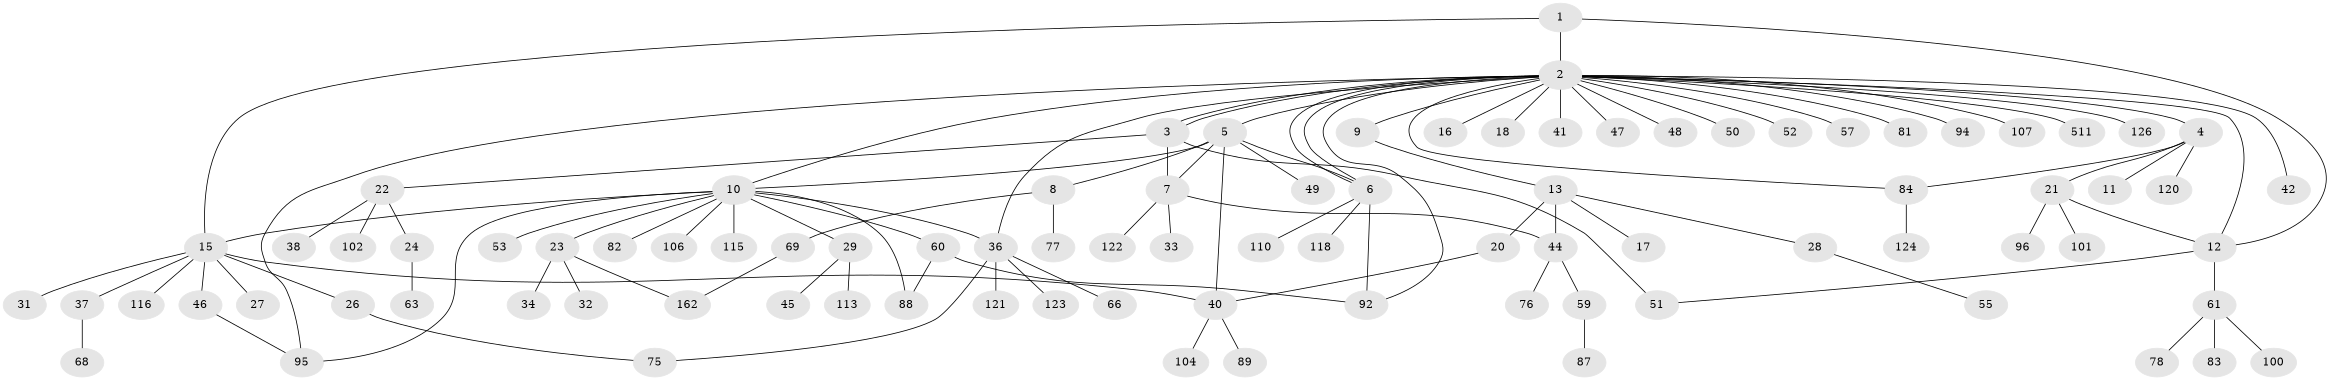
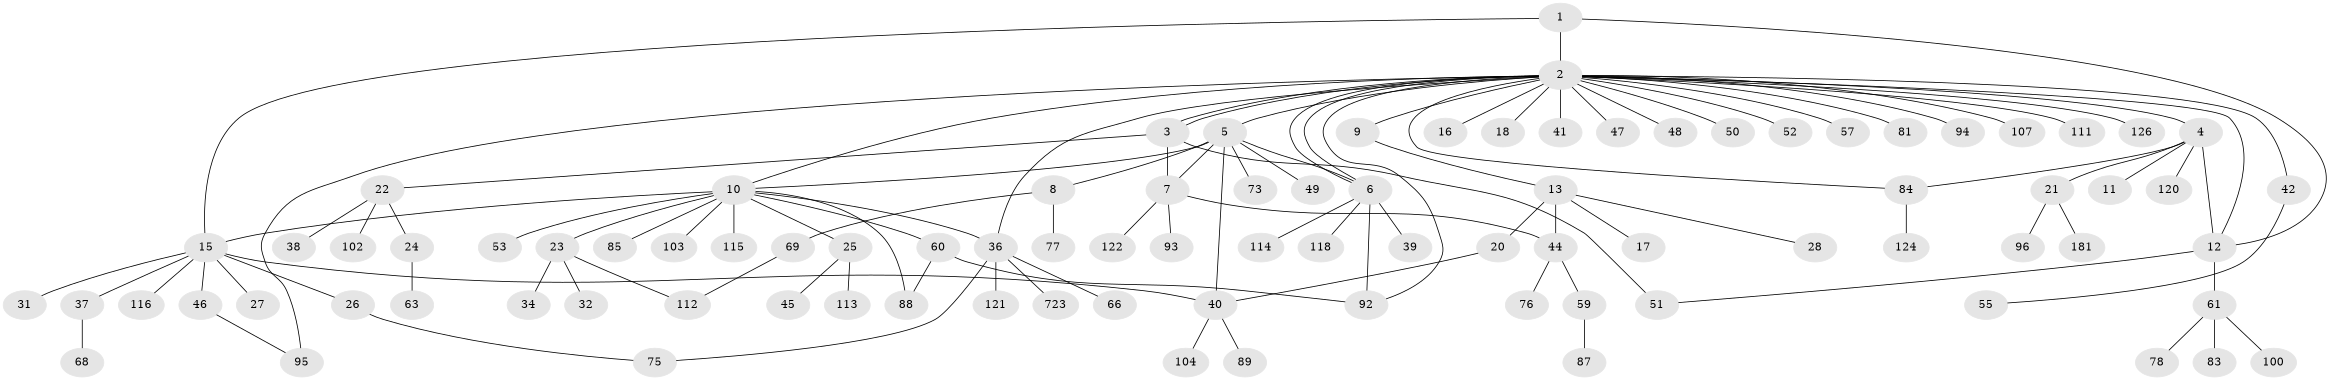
node "511": label "511" -> "111"
node "73": added
edge "21" -- "12": now "4" -- "12"
edge "10" -- "95": removed
node "82": label "82" -> "85"
node "106": label "106" -> "103"
node "29": label "29" -> "25"
node "33": label "33" -> "93"
node "110": label "110" -> "114"
node "39": added
node "101": label "101" -> "181"
edge "28" -- "55": now "42" -- "55"
node "162": label "162" -> "112"
node "123": label "123" -> "723"
